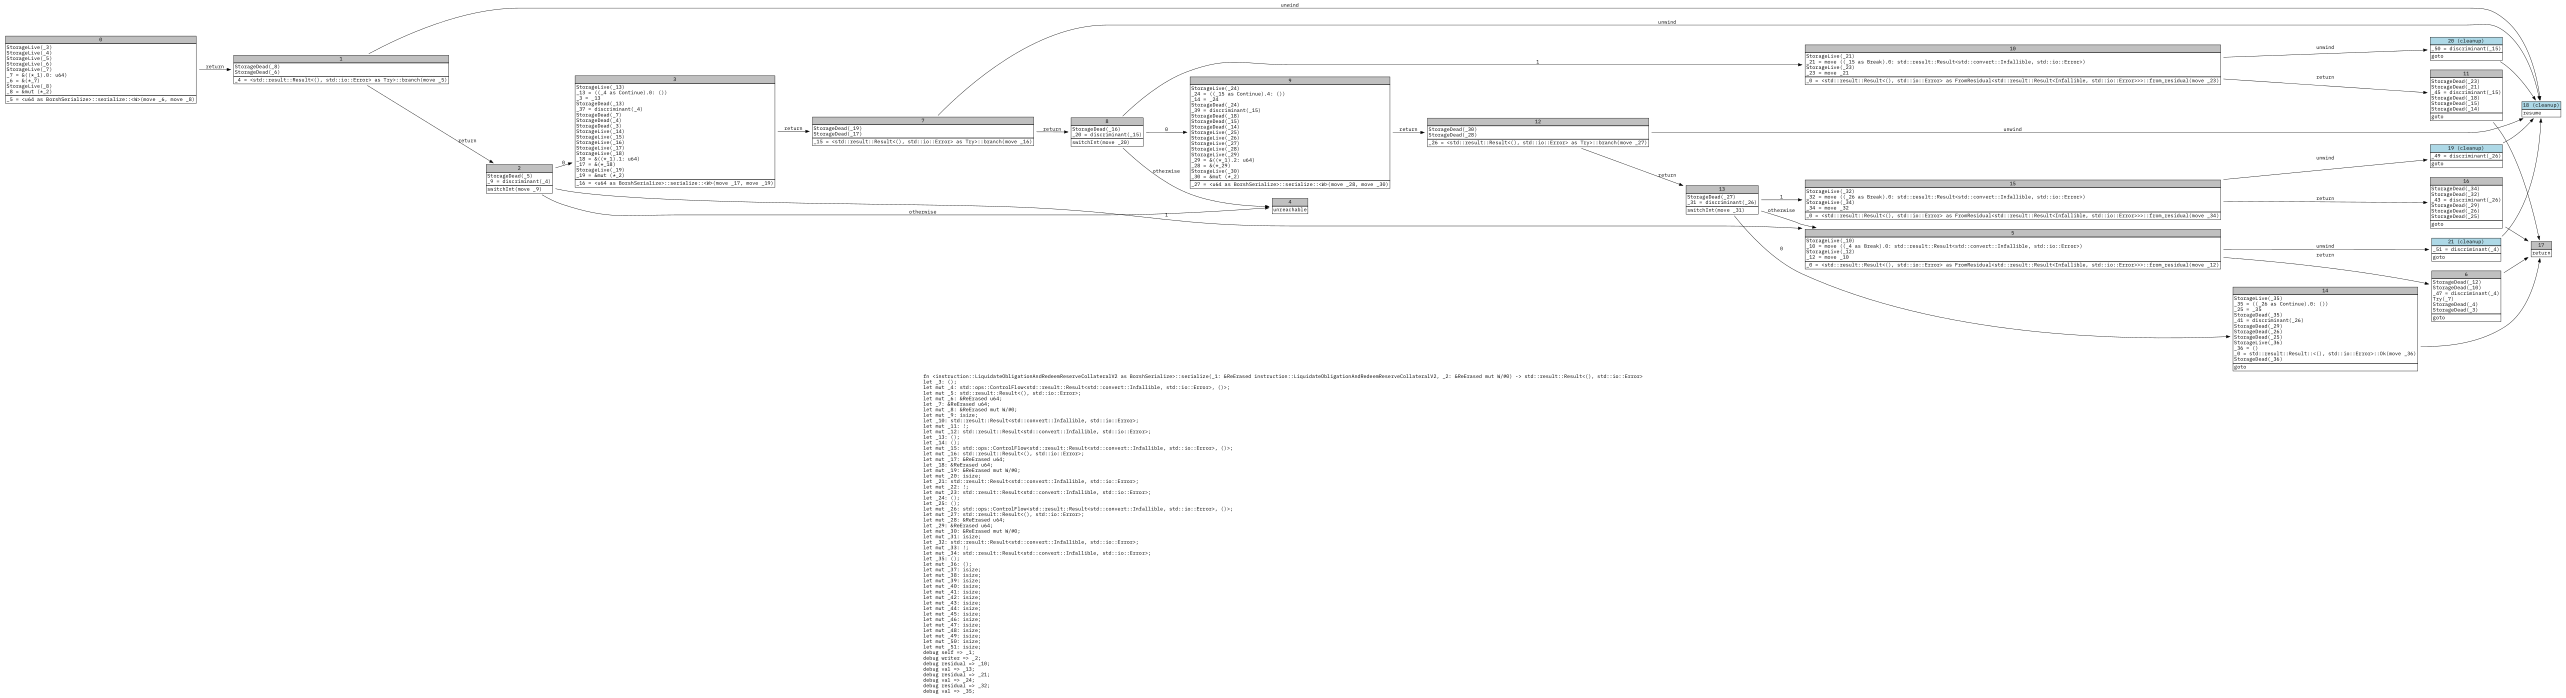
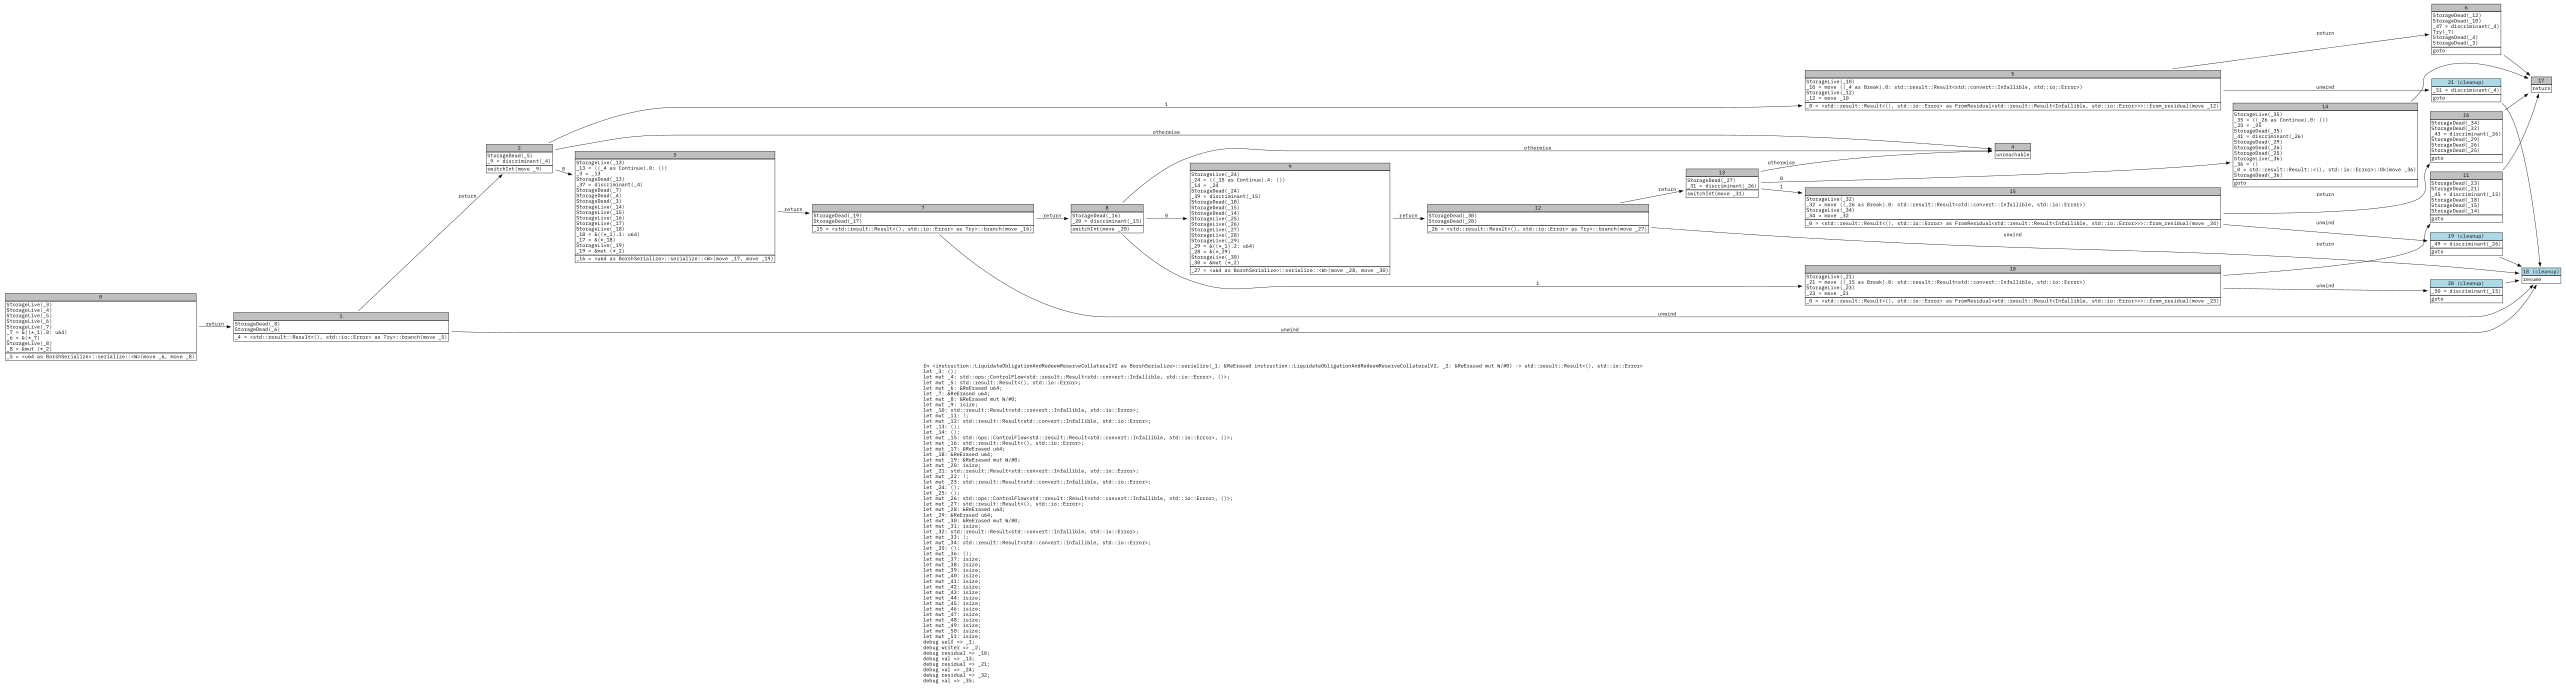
edge "13" -> "5": now "13" -> "4"
